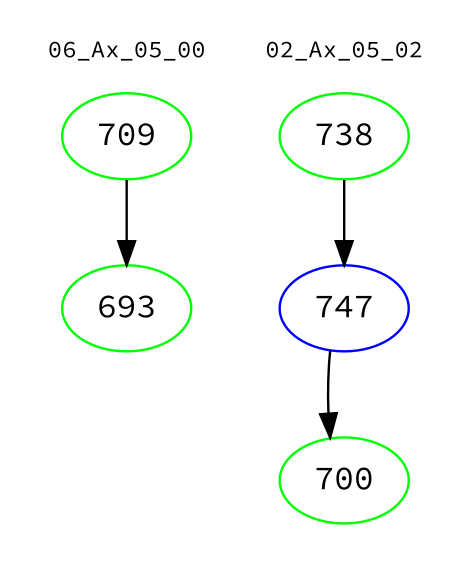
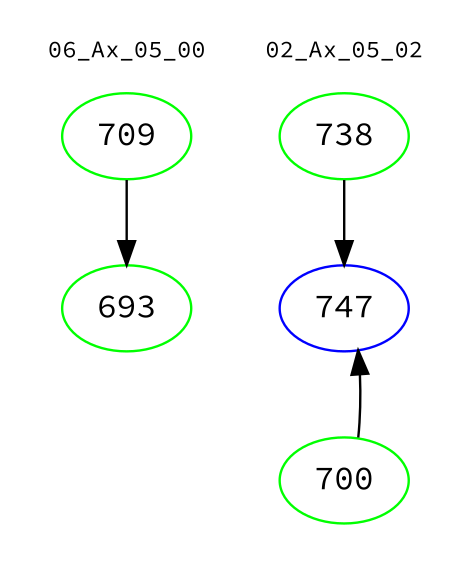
edge "747" -> "700": reversed
